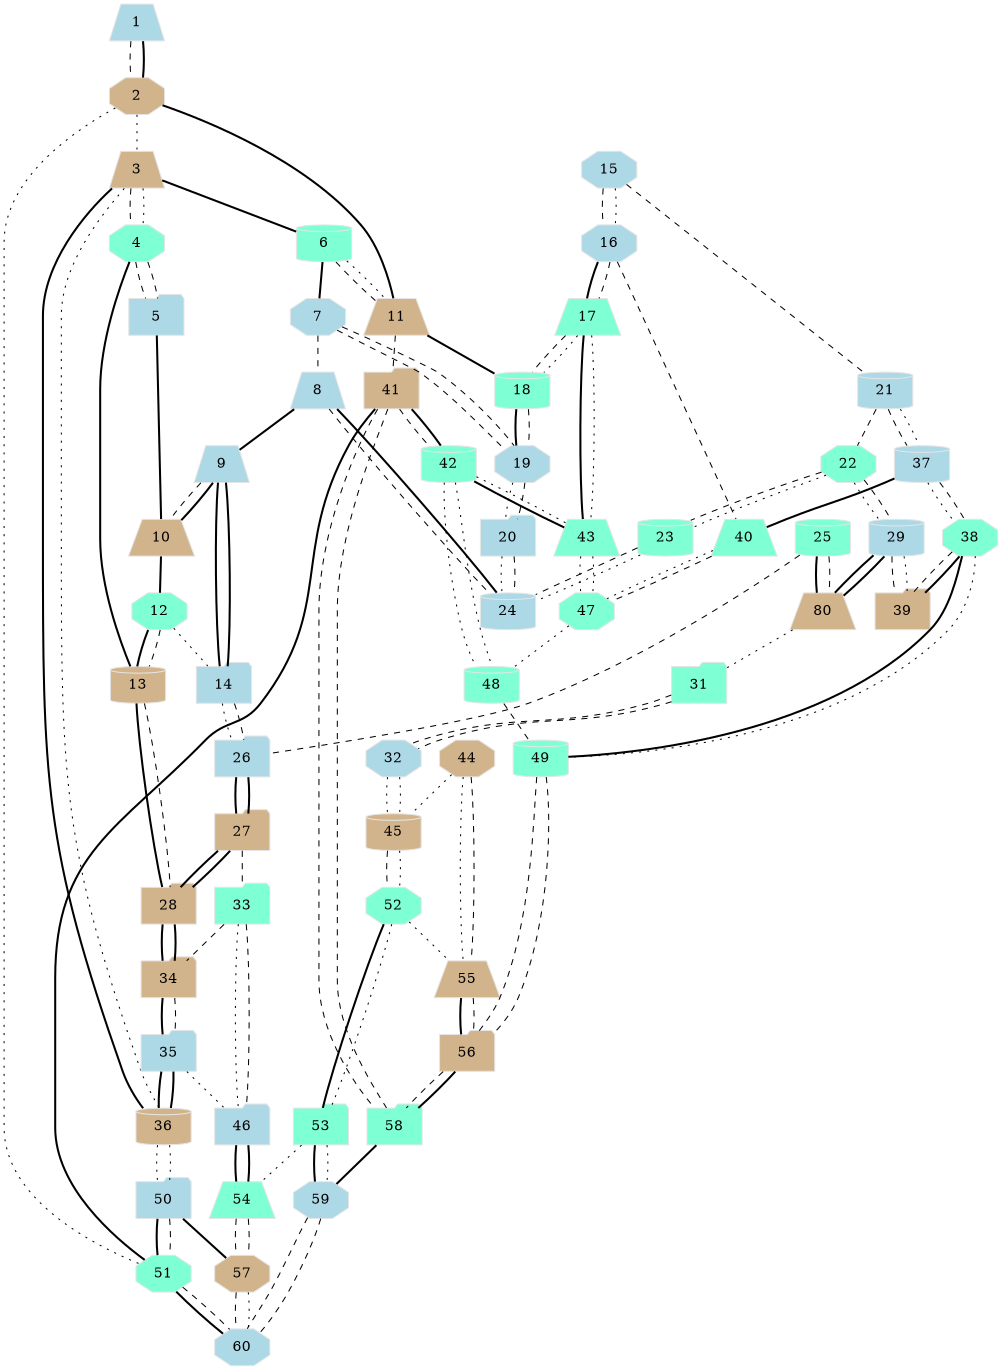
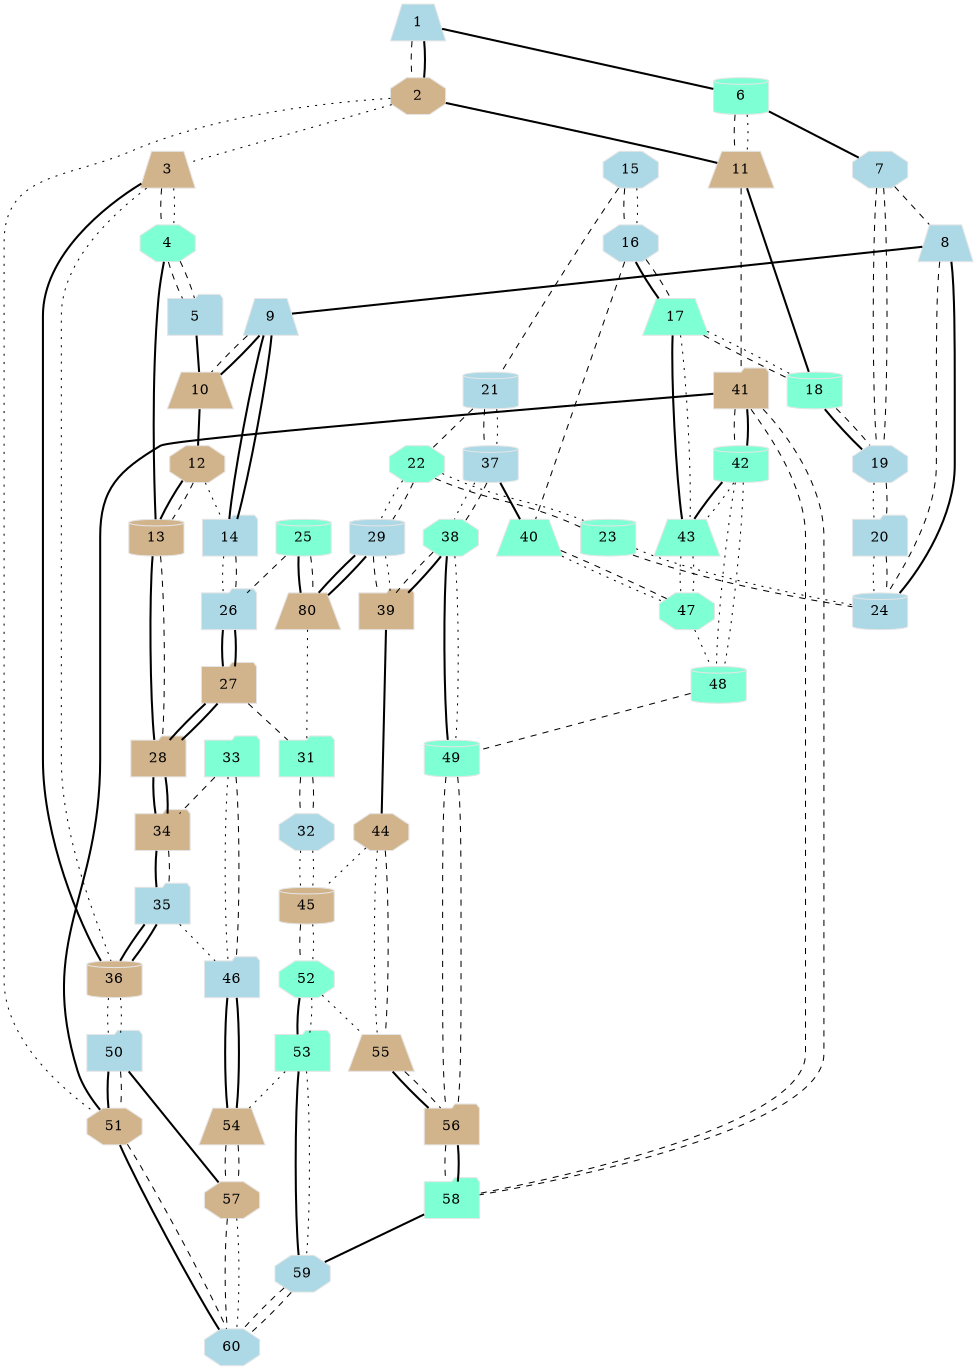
edge "3" -- "6": now "1" -- "6"
node "12": fillcolor aquamarine -> tan
edge "39" -- "44": added
edge "27" -- "33": now "27" -- "31"
node "54": fillcolor aquamarine -> tan
node "51": fillcolor aquamarine -> tan
